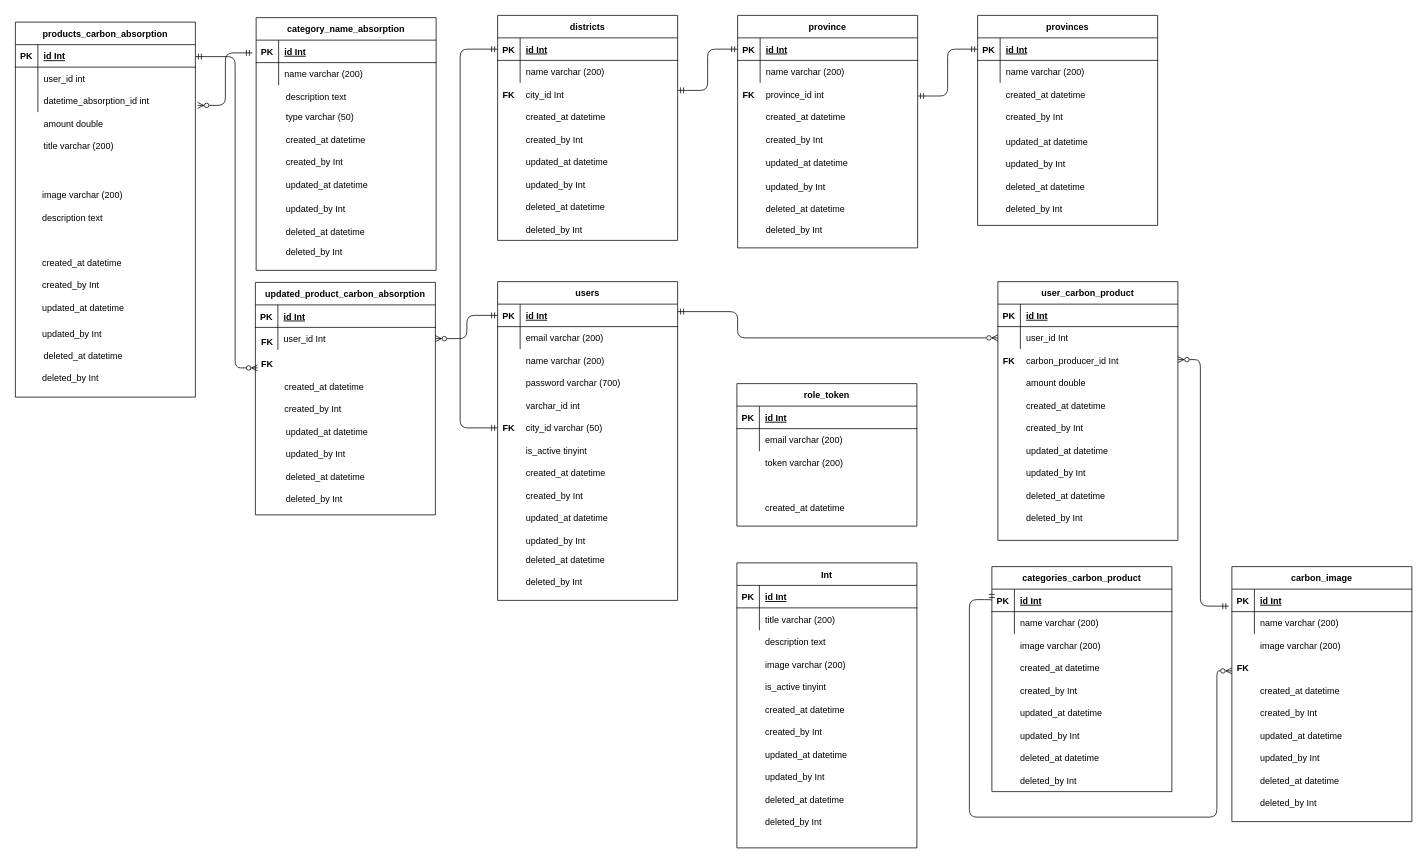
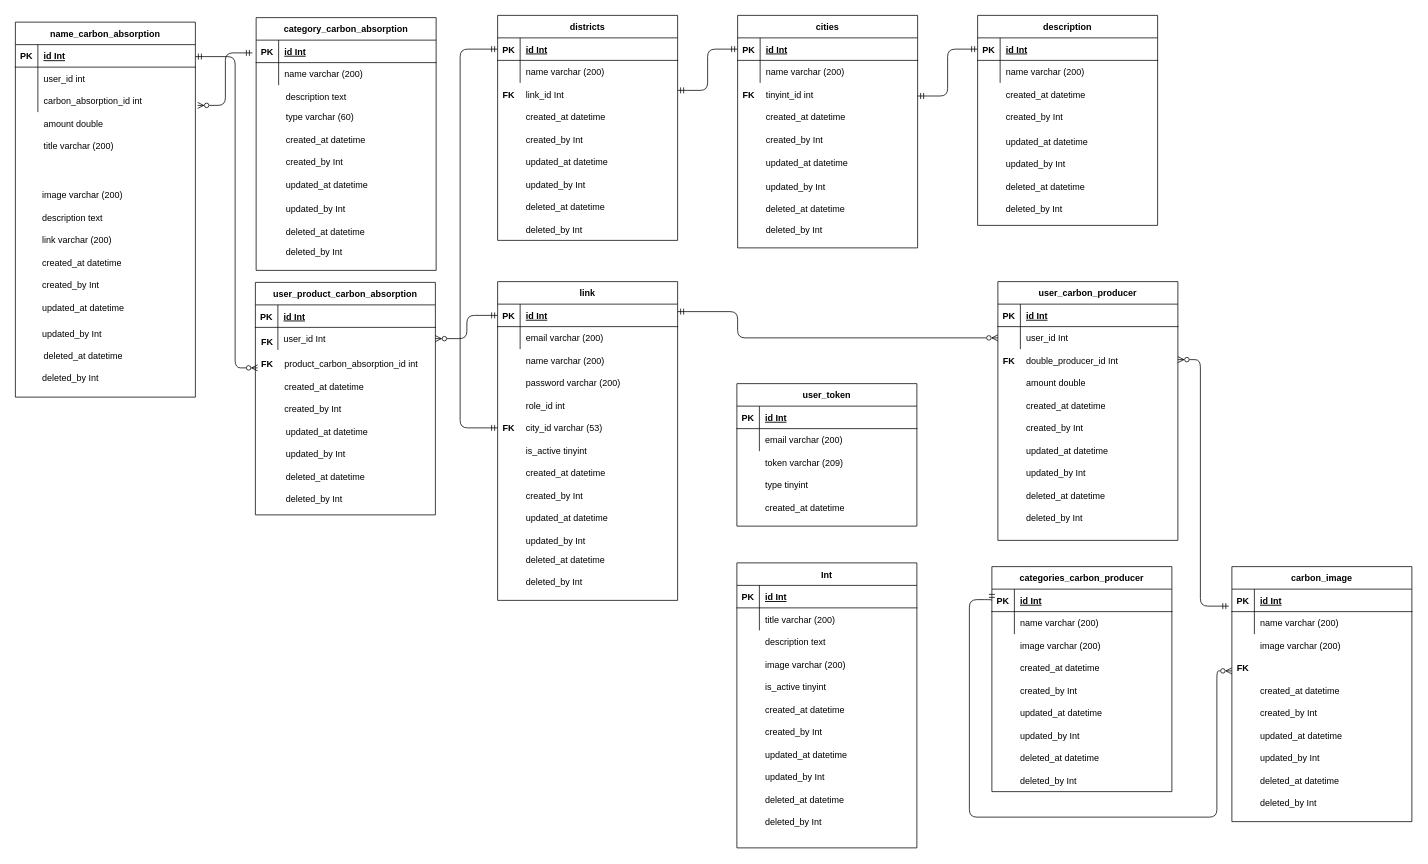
node "province": label "province" -> "cities"
node "provinces": label "provinces" -> "description"
node "category_name_absorption": label "category_name_absorption" -> "category_carbon_absorption"
node "products_carbon_absorption": label "products_carbon_absorption" -> "name_carbon_absorption"
node "city_id Int": label "city_id Int" -> "link_id Int"
node "province_id int": label "province_id int" -> "tinyint_id int"
node "datetime_absorption_id int": label "datetime_absorption_id int" -> "carbon_absorption_id int"
node "type varchar (50)": label "type varchar (50)" -> "type varchar (60)"
node "link varchar (200)": added
node "users": label "users" -> "link"
node "user_carbon_product": label "user_carbon_product" -> "user_carbon_producer"
node "updated_product_carbon_absorption": label "updated_product_carbon_absorption" -> "user_product_carbon_absorption"
node "carbon_producer_id Int": label "carbon_producer_id Int" -> "double_producer_id Int"
node "product_carbon_absorption_id int": added
node "password varchar (700)": label "password varchar (700)" -> "password varchar (200)"
node "role_token": label "role_token" -> "user_token"
node "varchar_id int": label "varchar_id int" -> "role_id int"
node "city_id varchar (50)": label "city_id varchar (50)" -> "city_id varchar (53)"
node "token varchar (200)": label "token varchar (200)" -> "token varchar (209)"
node "type tinyint": added
node "categories_carbon_product": label "categories_carbon_product" -> "categories_carbon_producer"
